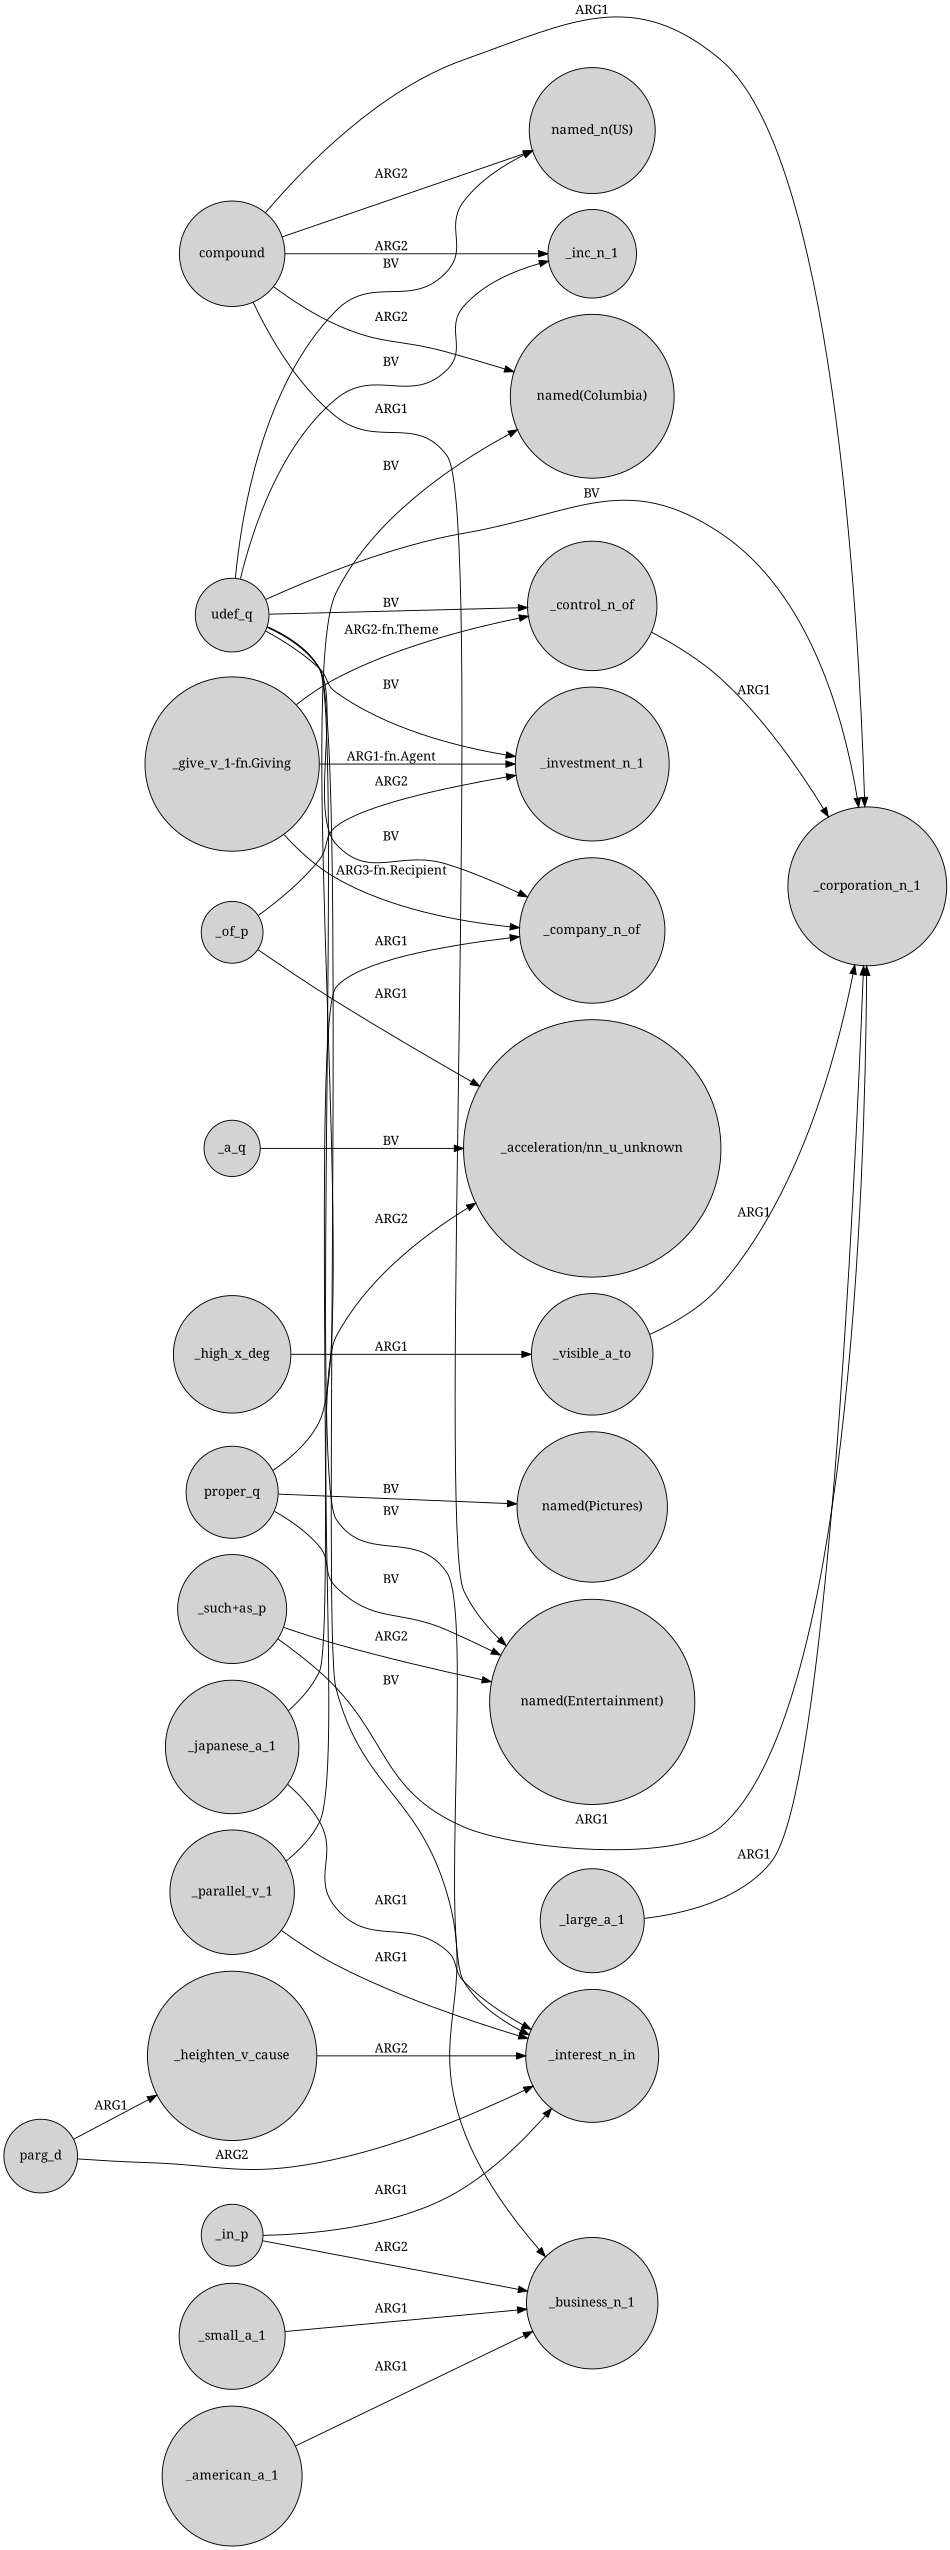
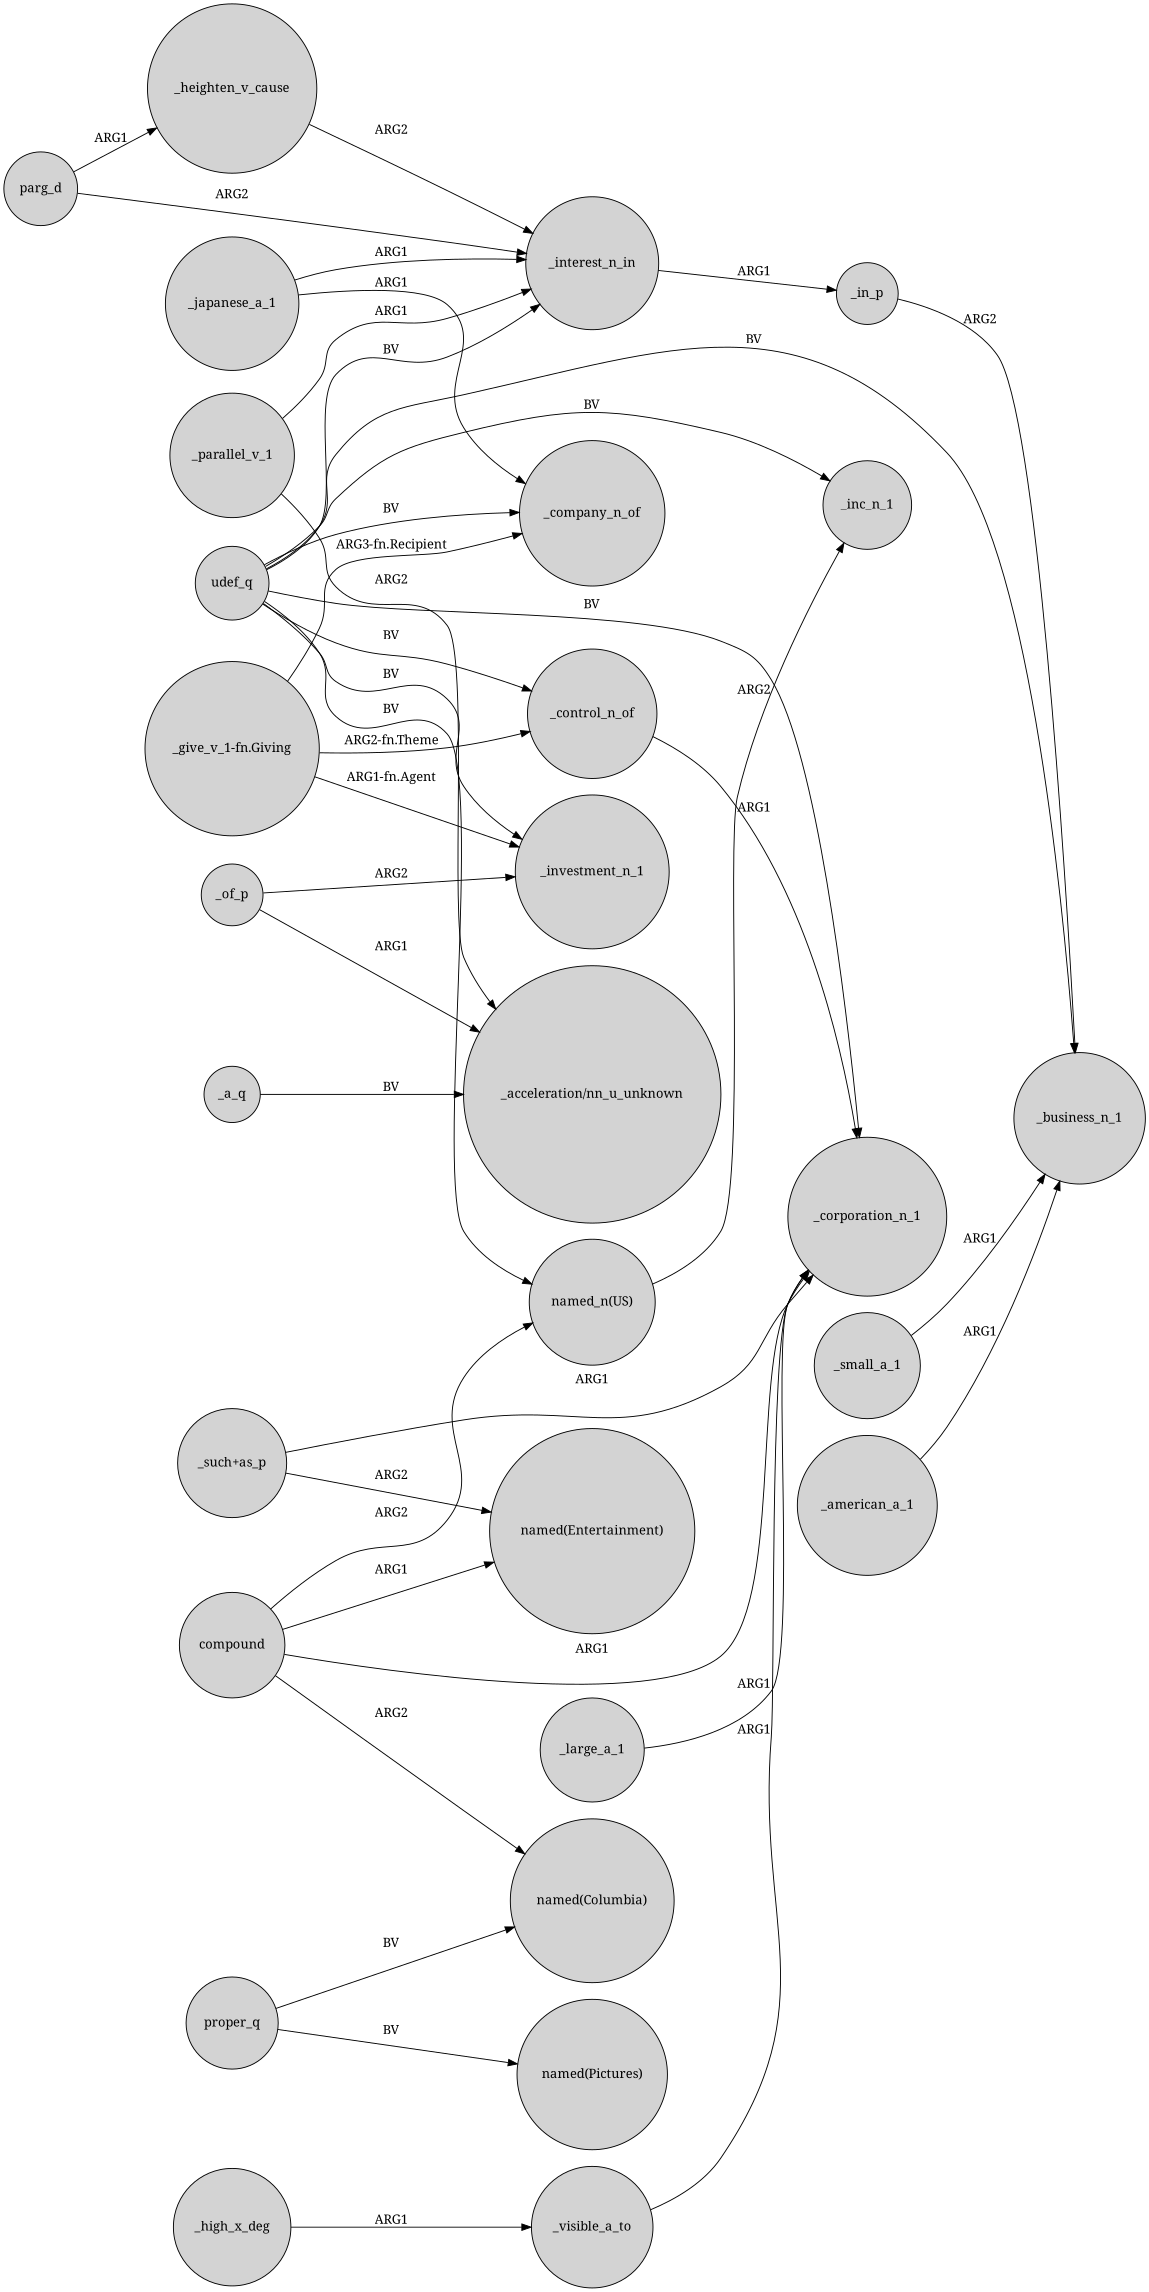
edge "compound" -> "_inc_n_1": now "named_n(US)" -> "_inc_n_1"
edge "proper_q" -> "named(Entertainment)": removed, label "BV"
edge "_in_p" -> "_interest_n_in": reversed
